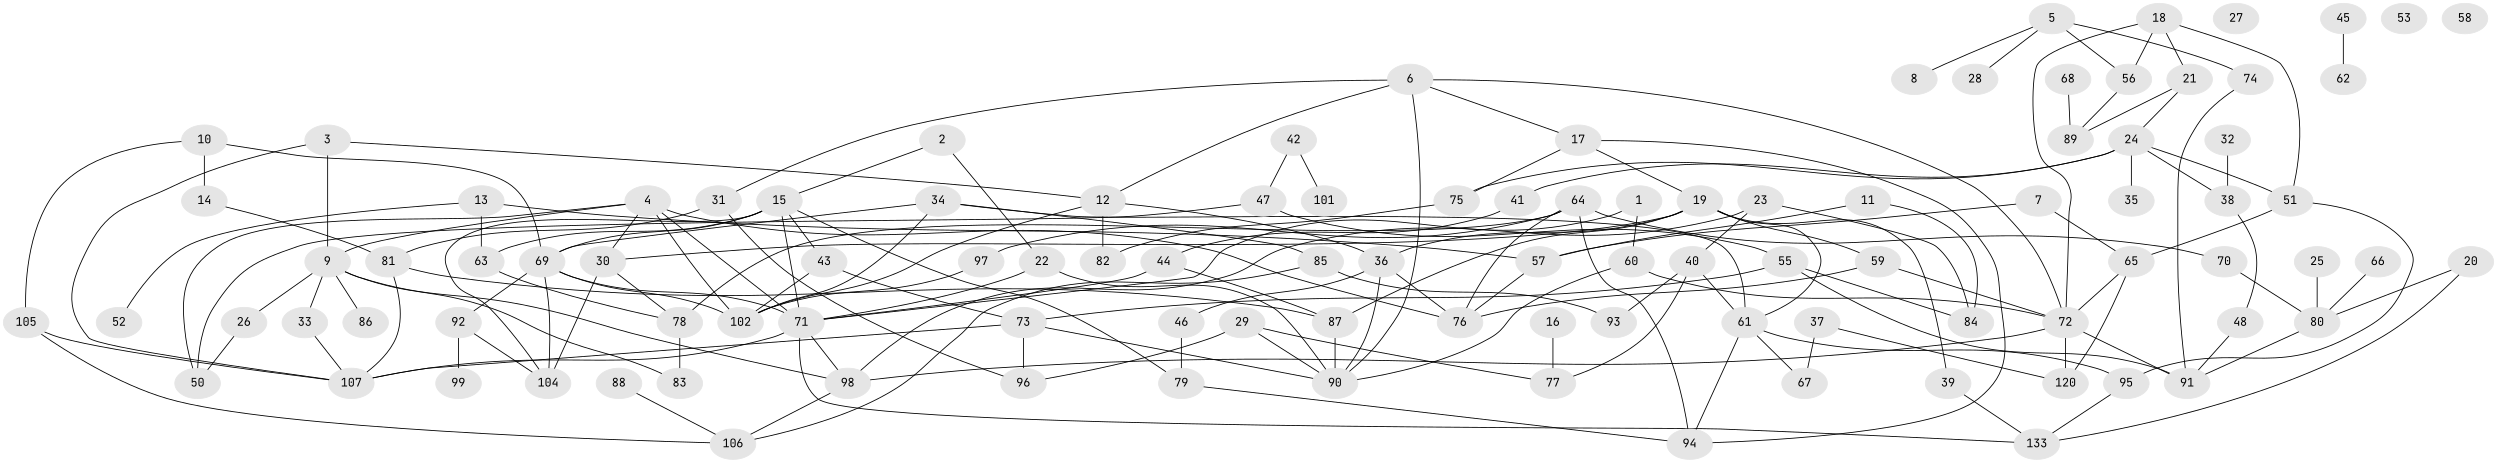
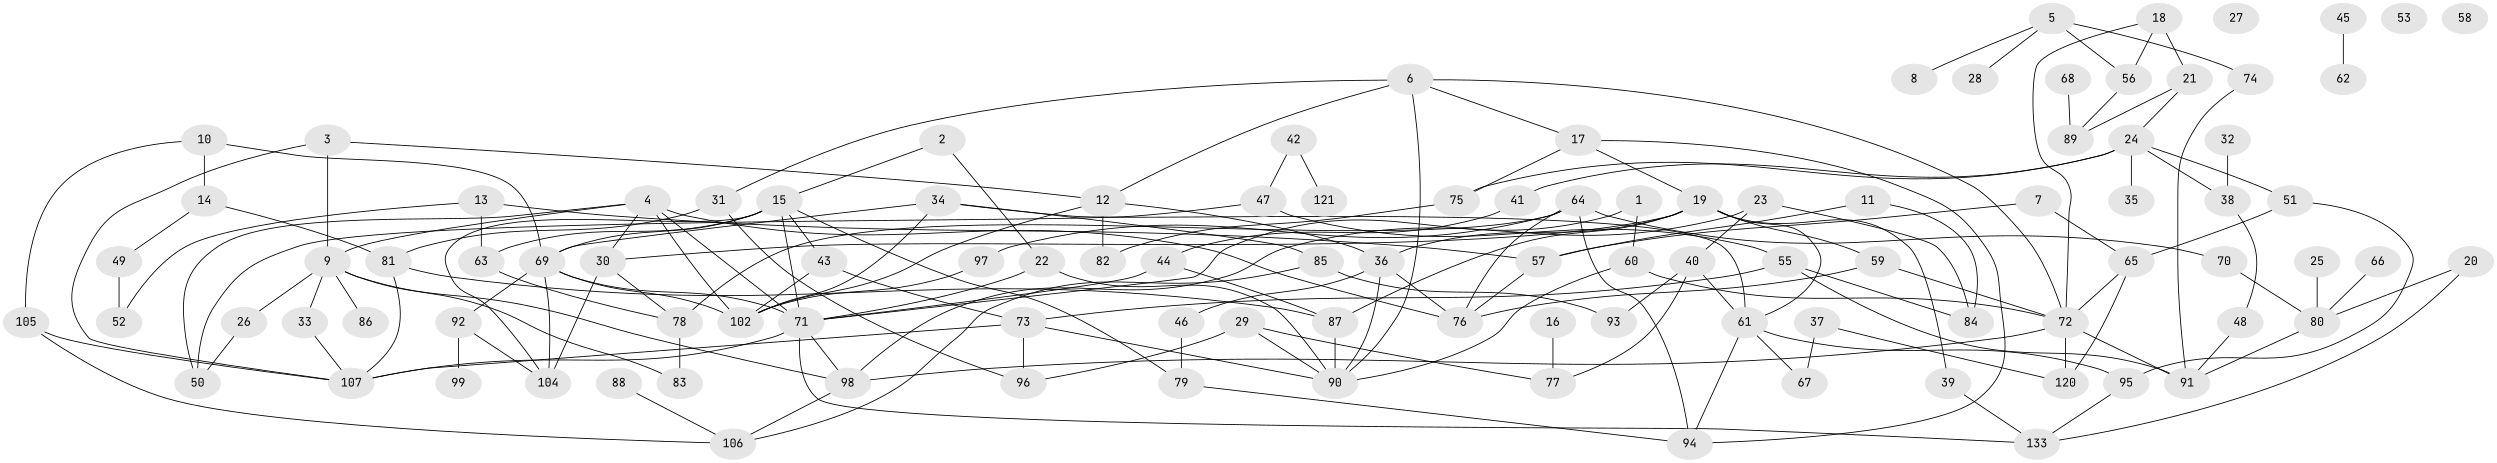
edge "18" -- "51": removed
node "101": label "101" -> "121"
node "49": added
